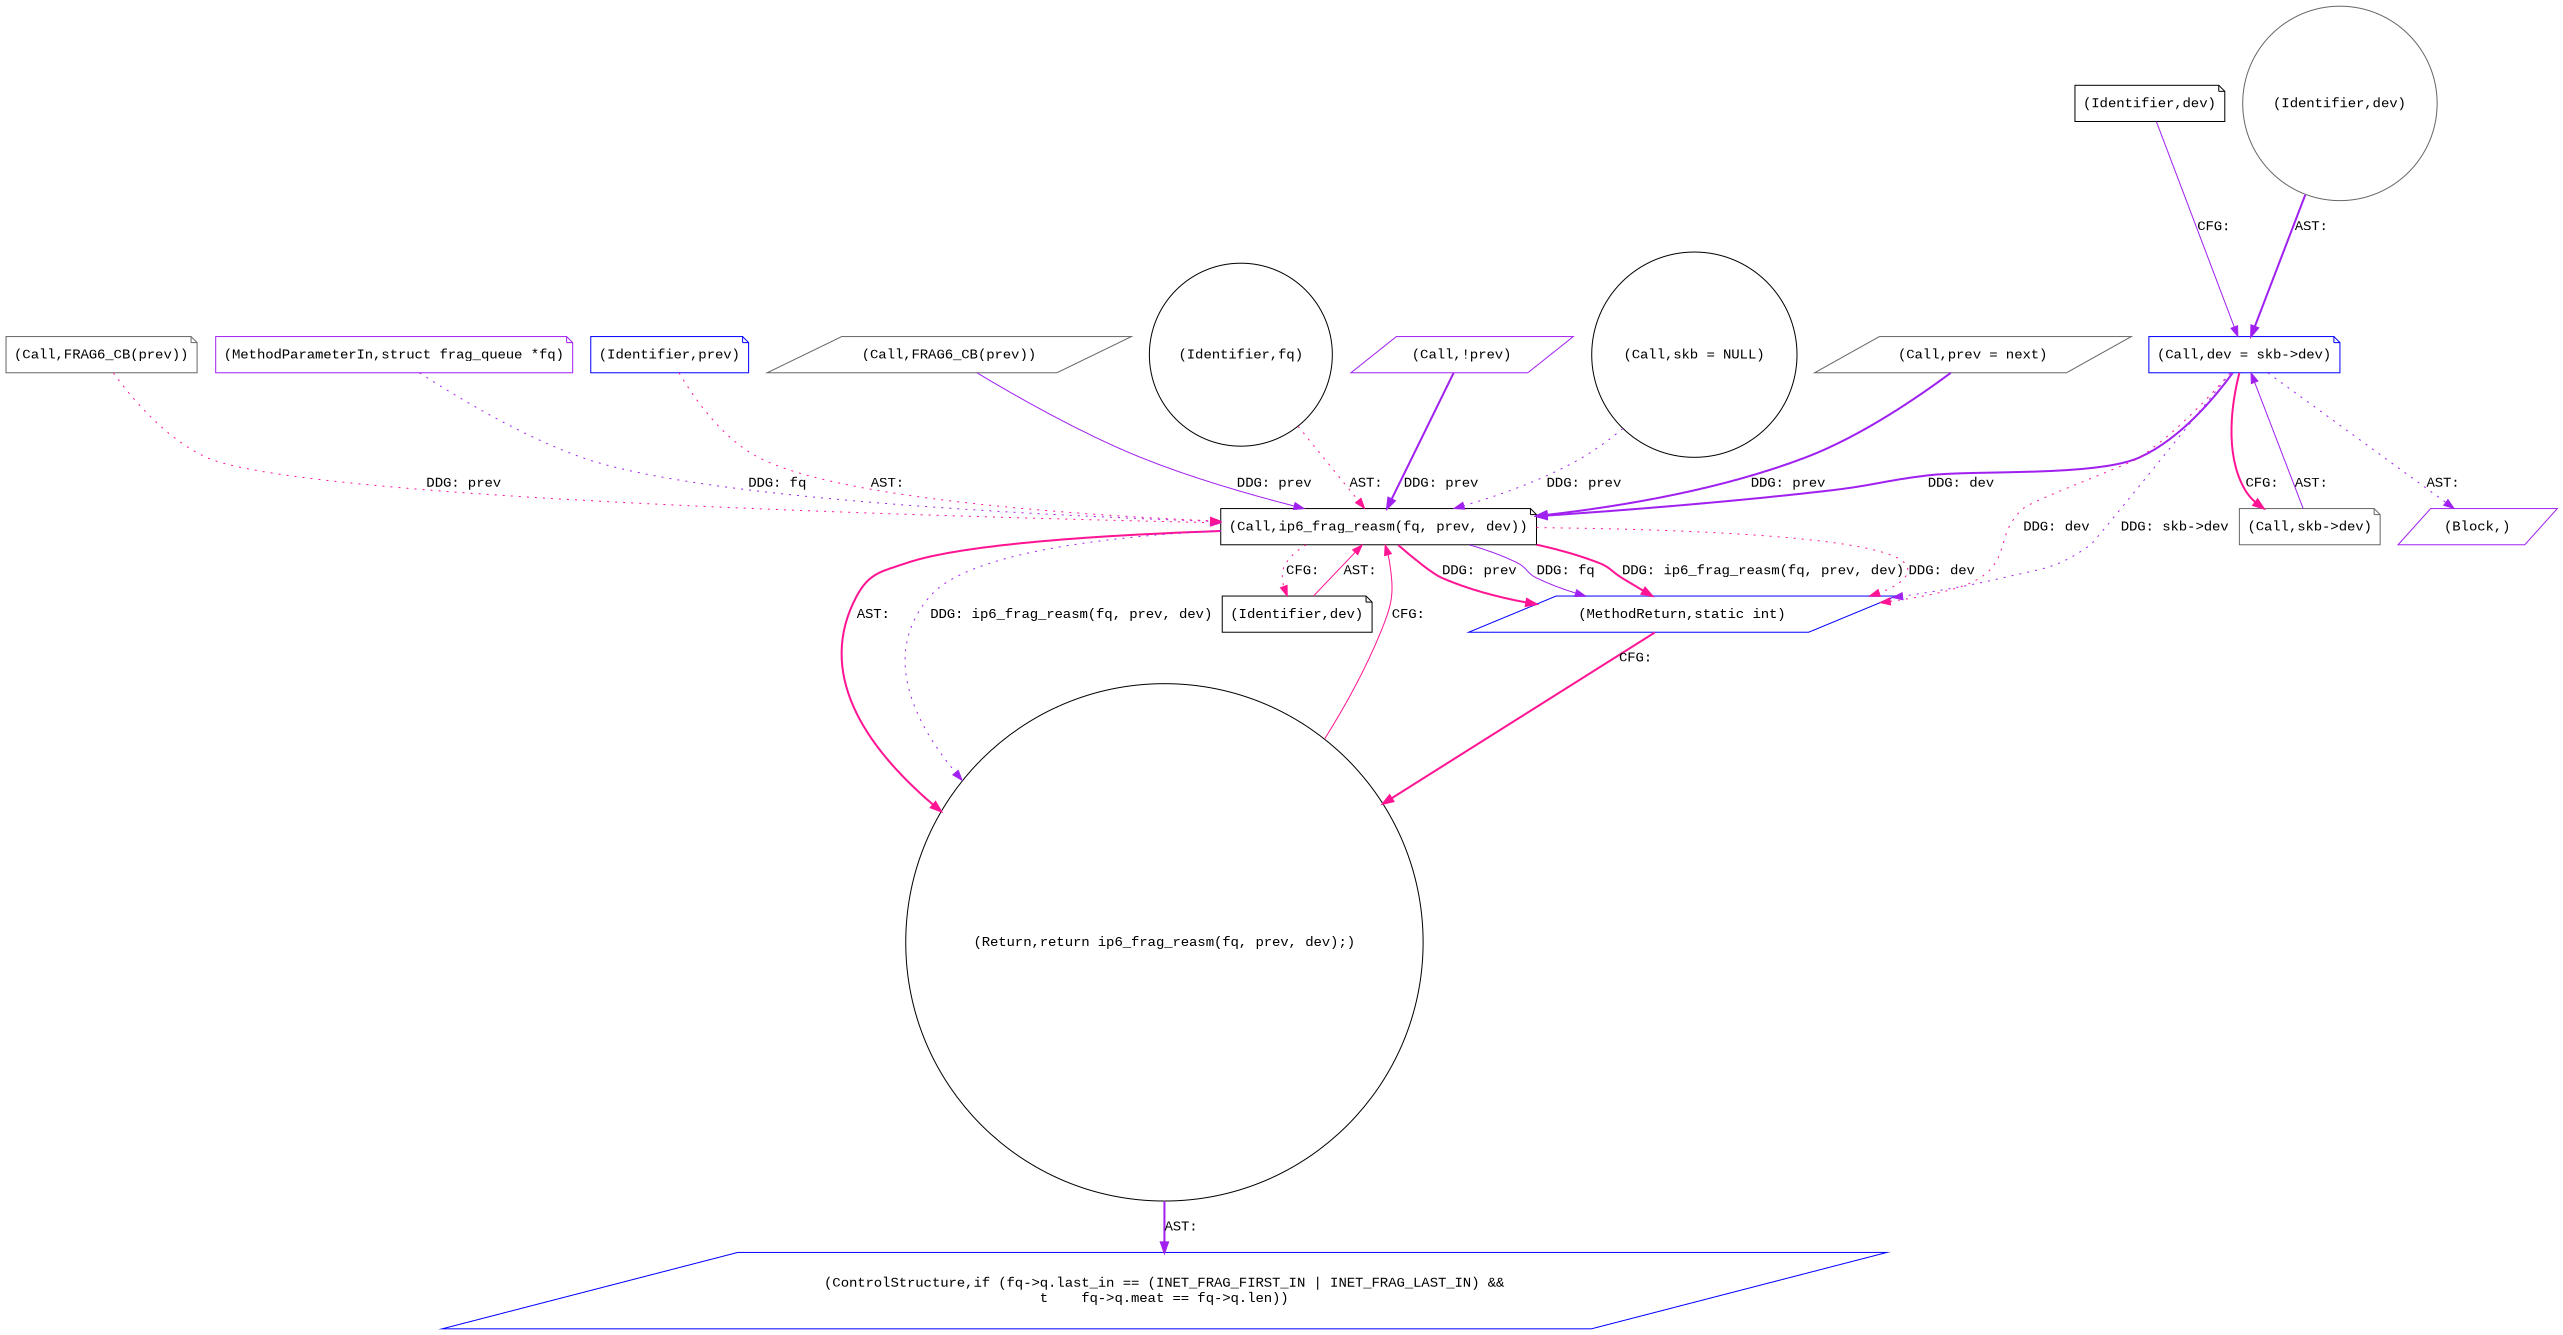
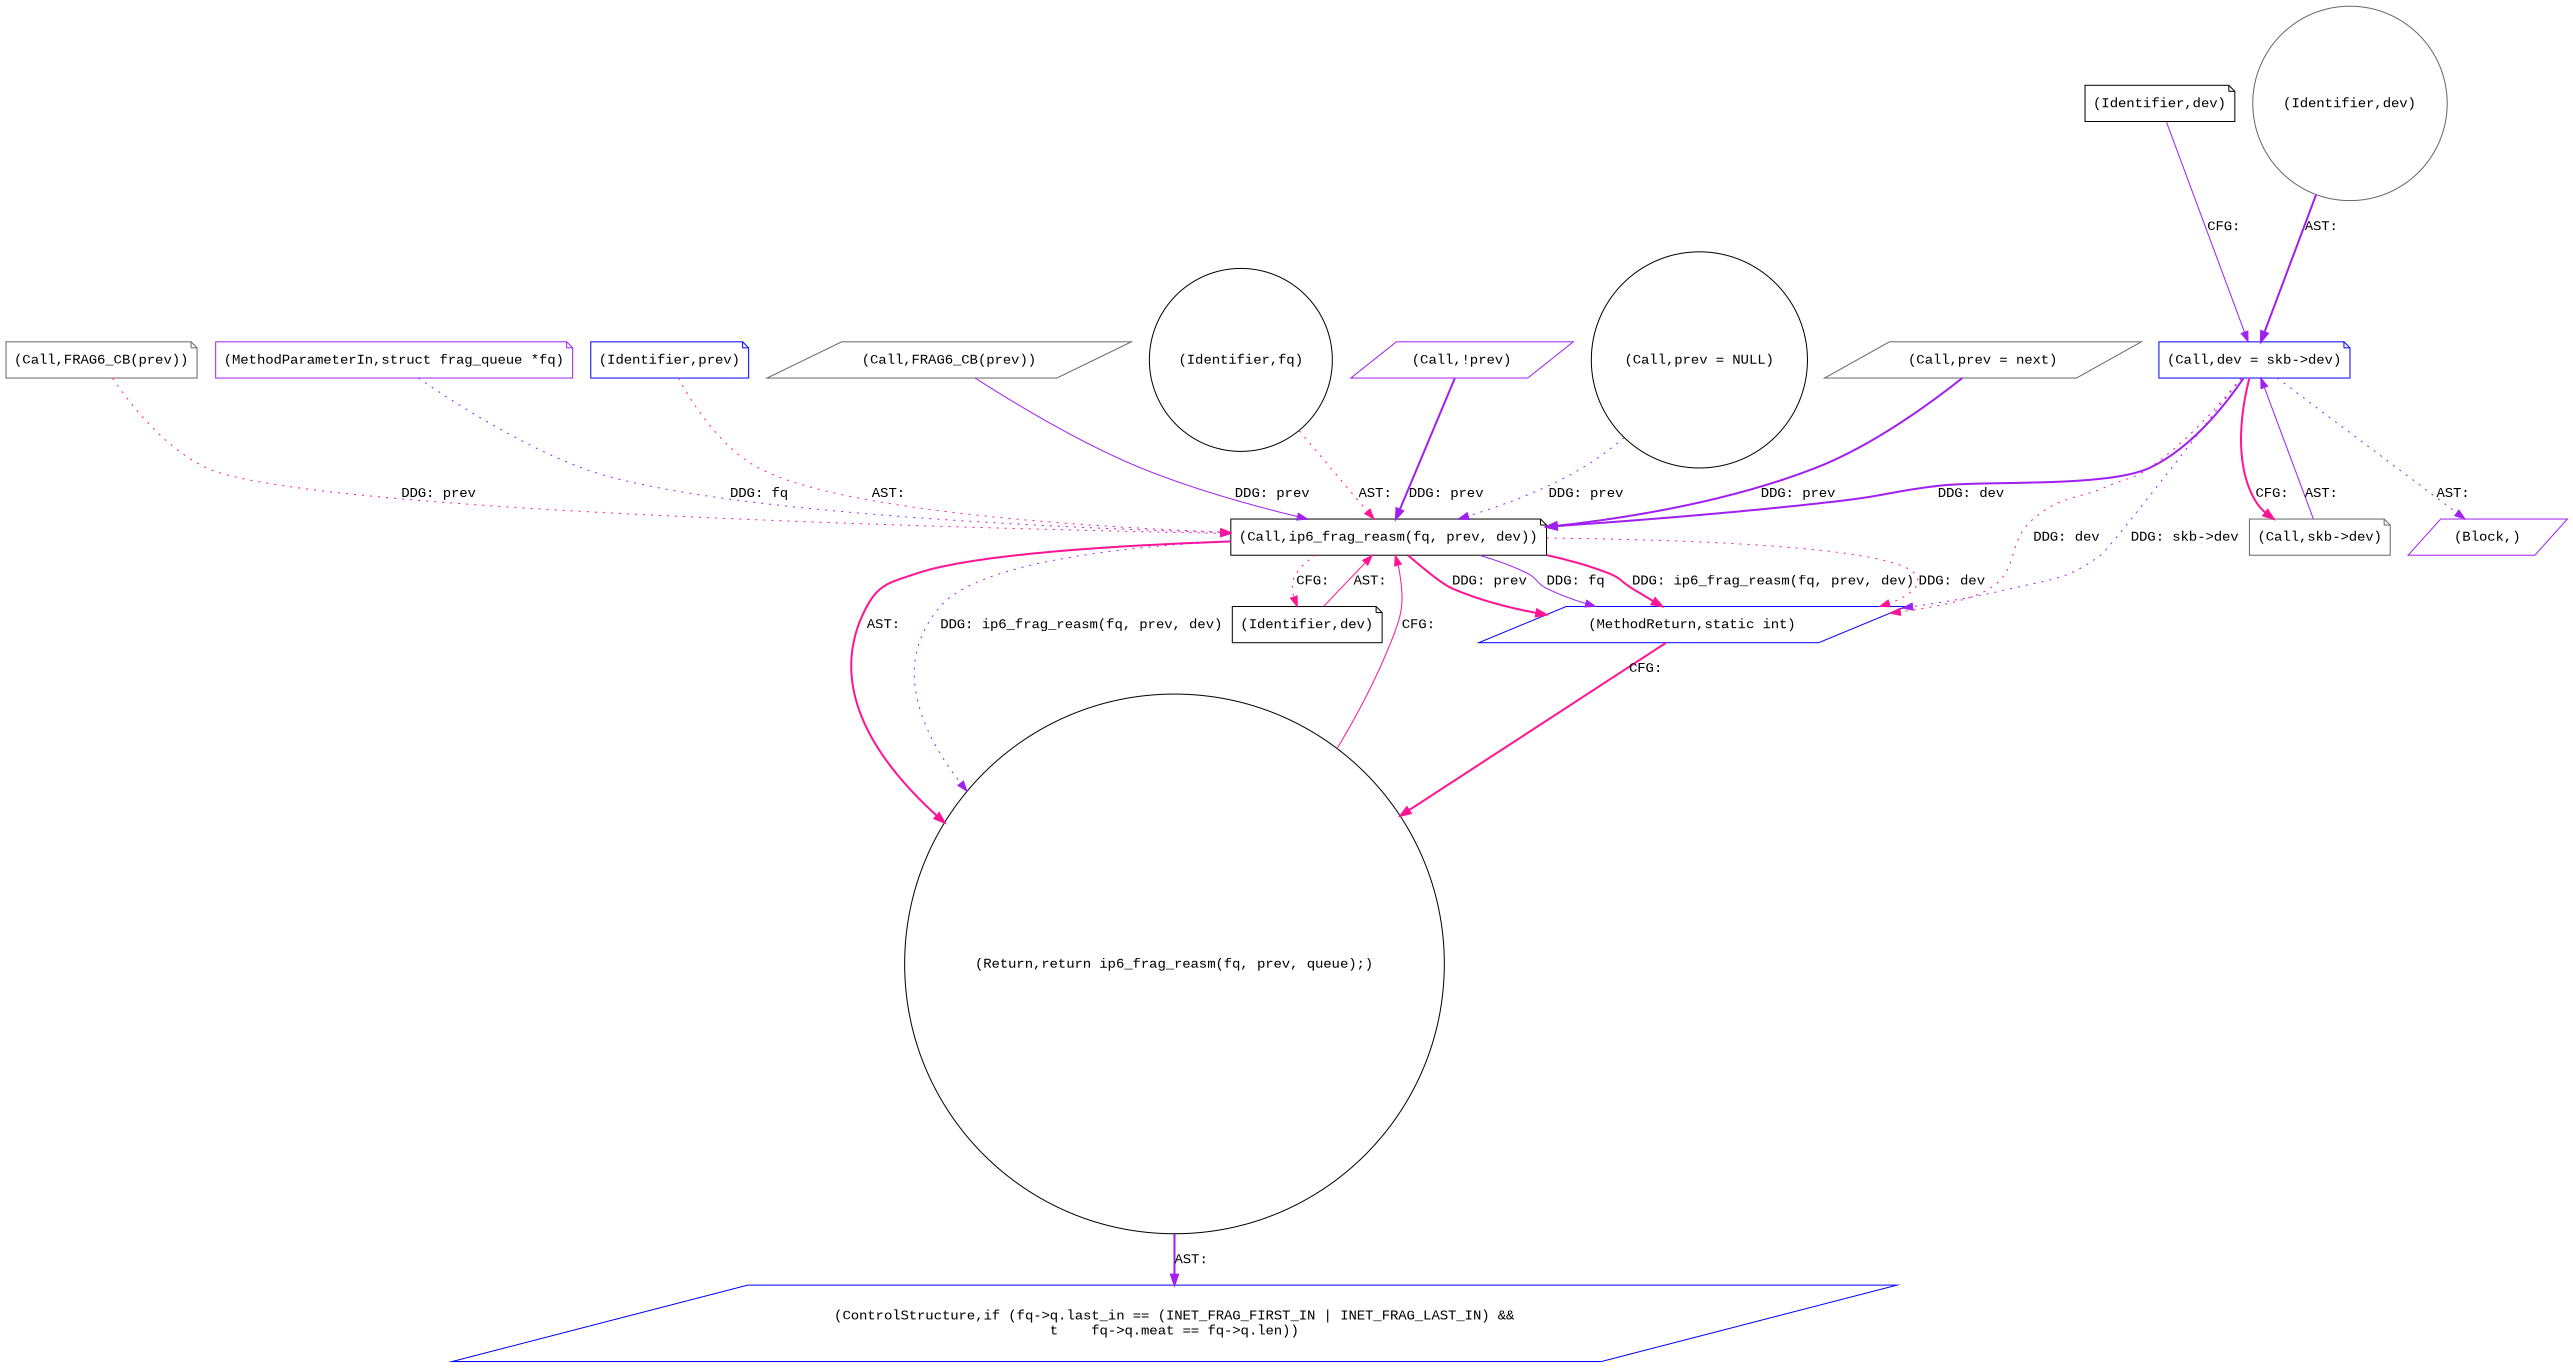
node "(Call,skb = NULL)": label "(Call,skb = NULL)" -> "(Call,prev = NULL)"
node "(Return,return ip6_frag_reasm(fq, prev, dev);)": label "(Return,return ip6_frag_reasm(fq, prev, dev);)" -> "(Return,return ip6_frag_reasm(fq, prev, queue);)"
